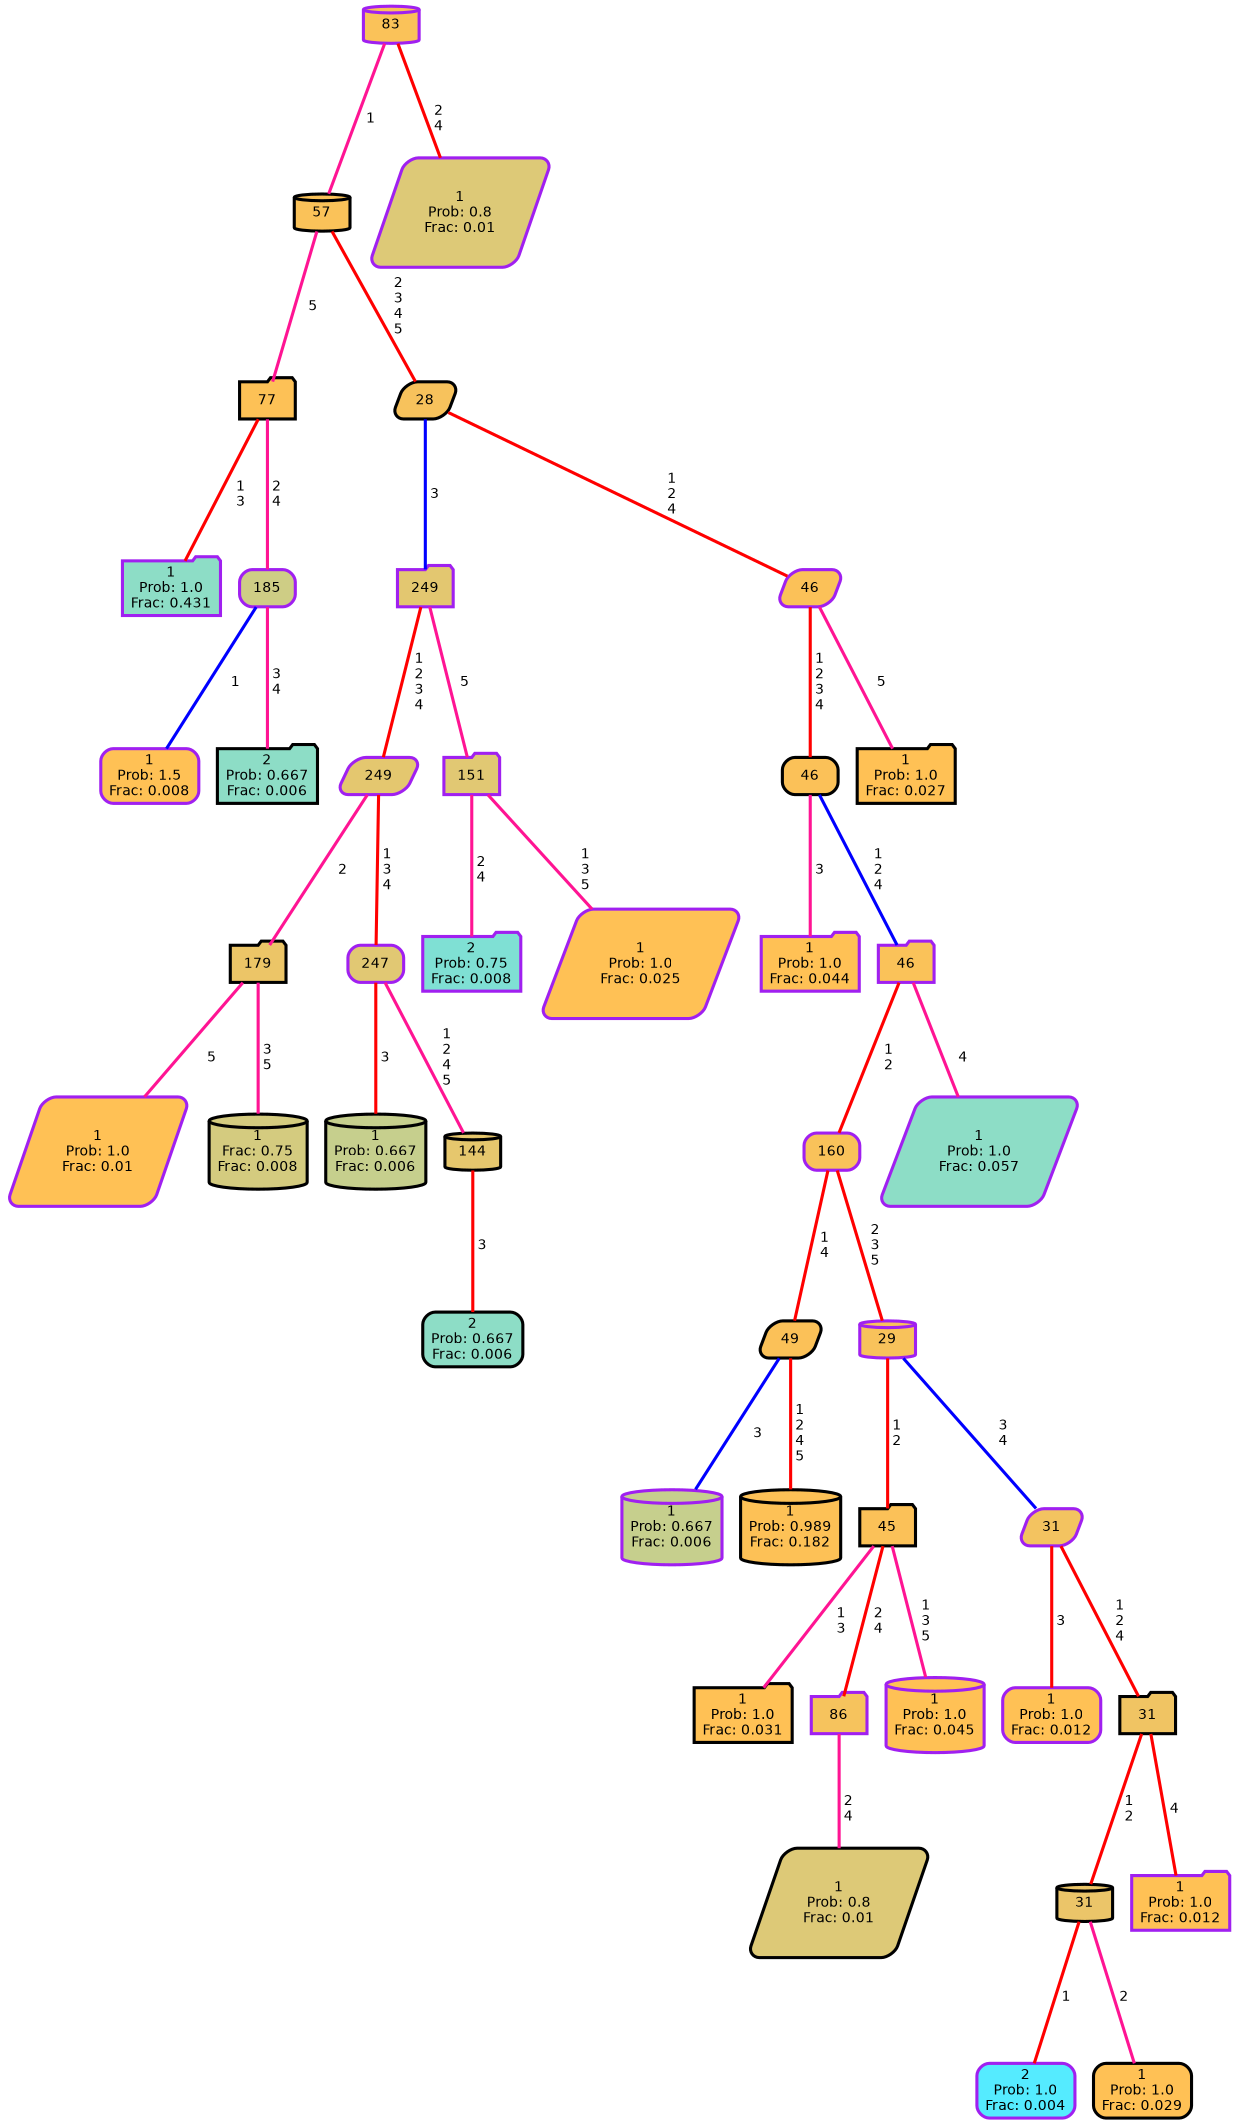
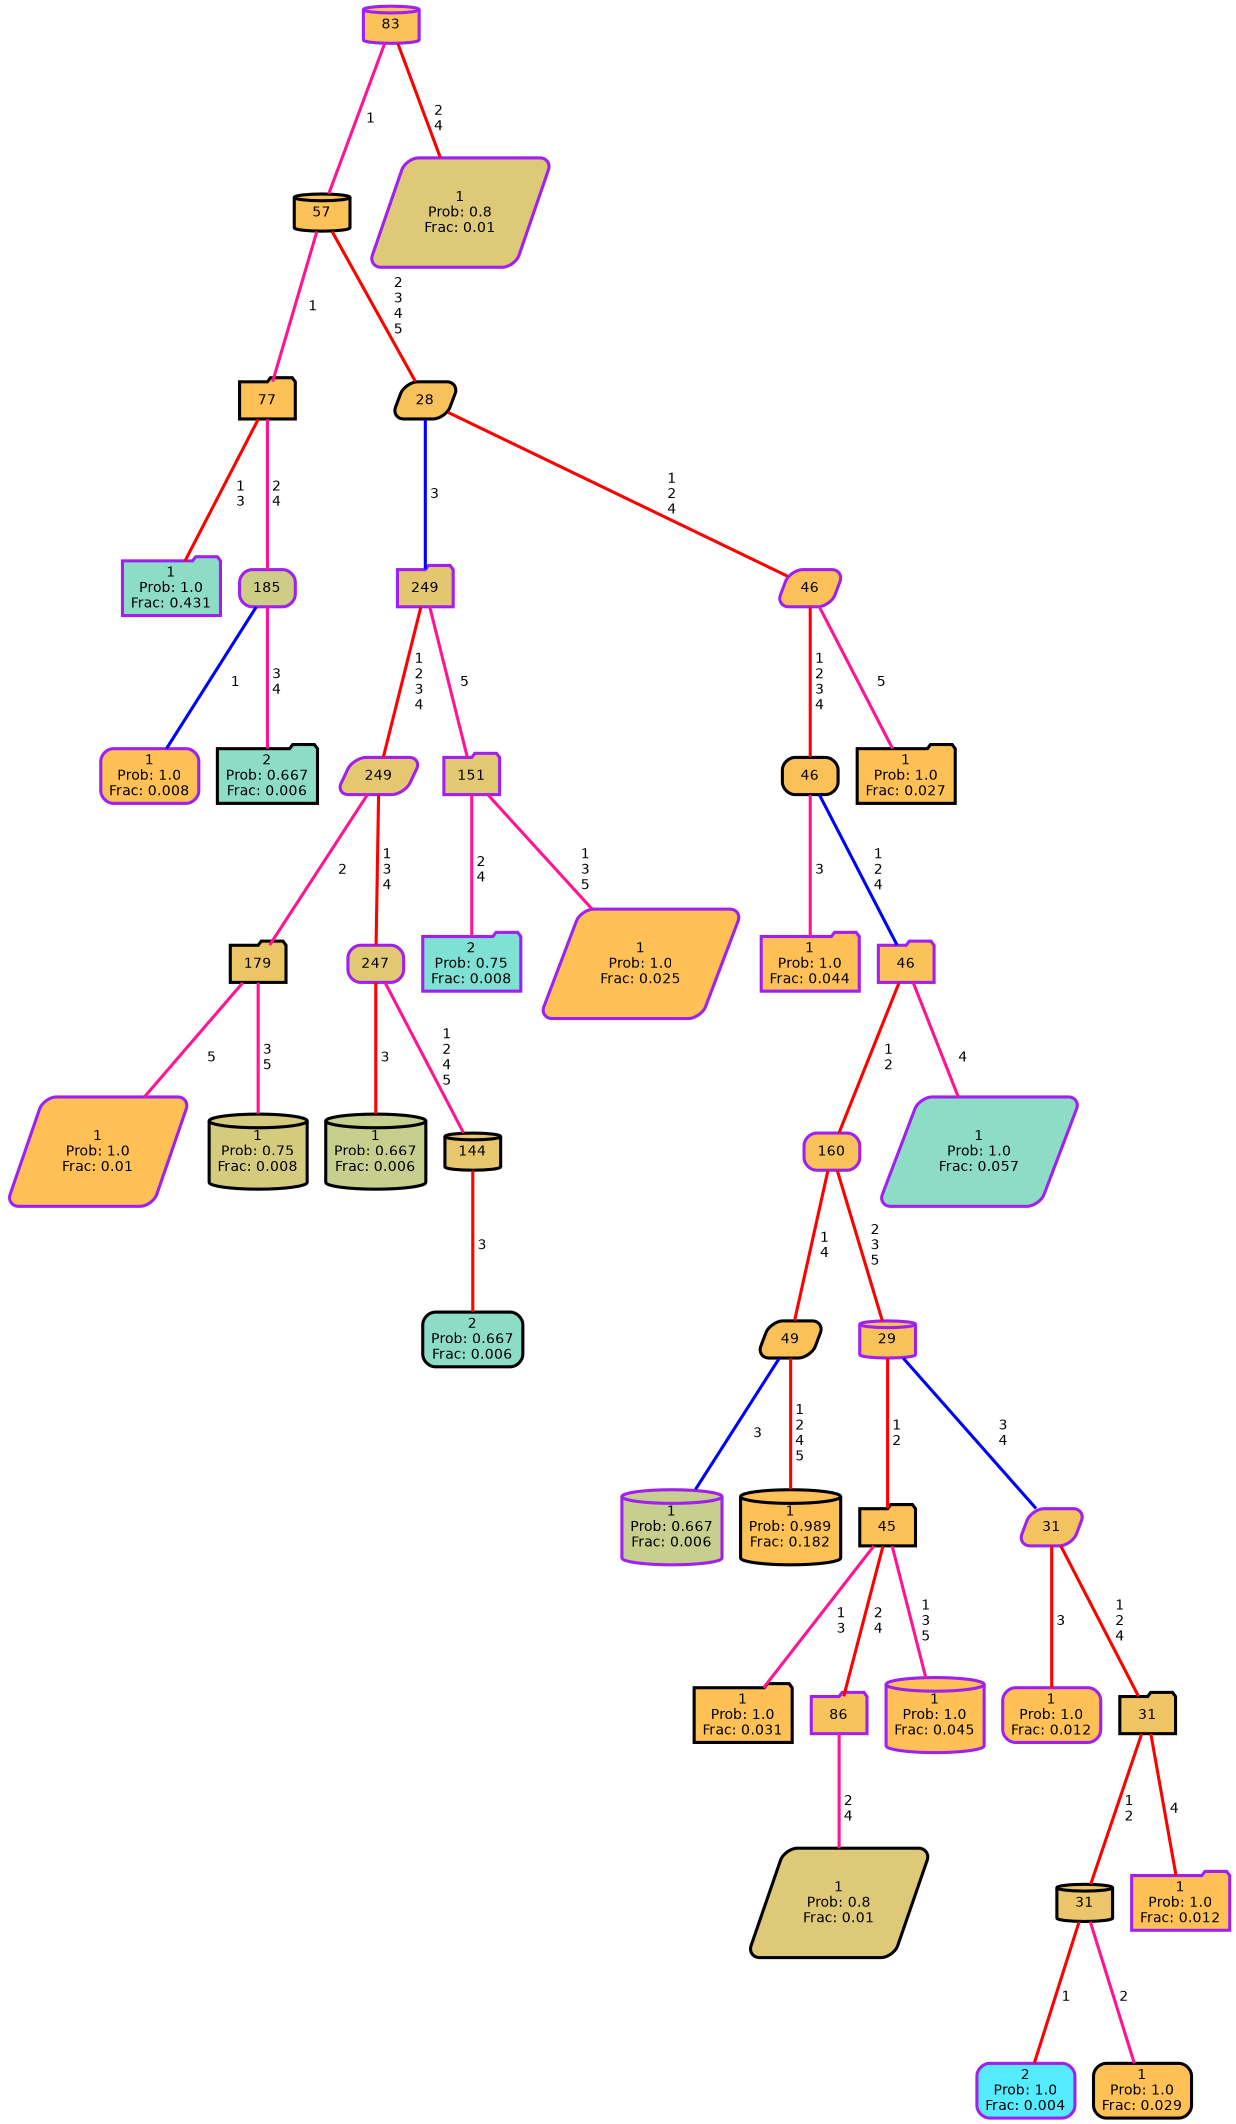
edge "57" -- "77": label " 5" -> " 1"
node "1 Prob: 1.5 Frac: 0.008": label "1 Prob: 1.5 Frac: 0.008" -> "1 Prob: 1.0 Frac: 0.008"
node "1 Frac: 0.75 Frac: 0.008": label "1 Frac: 0.75 Frac: 0.008" -> "1 Prob: 0.75 Frac: 0.008"
